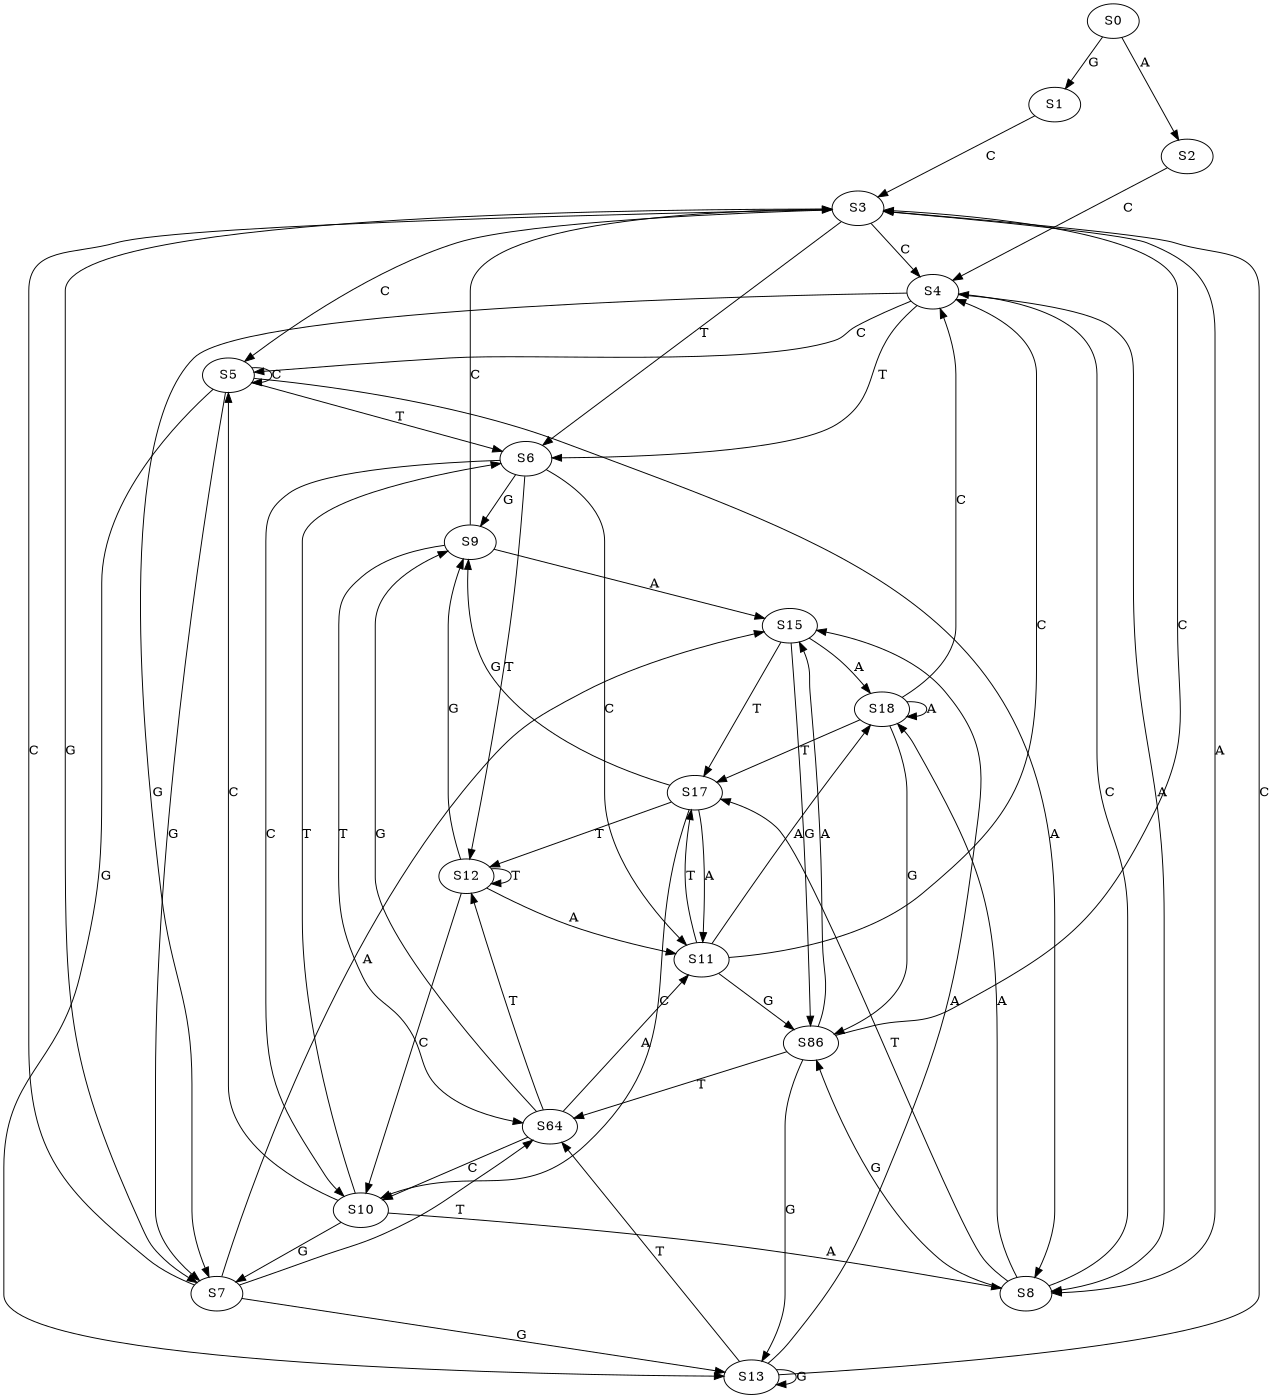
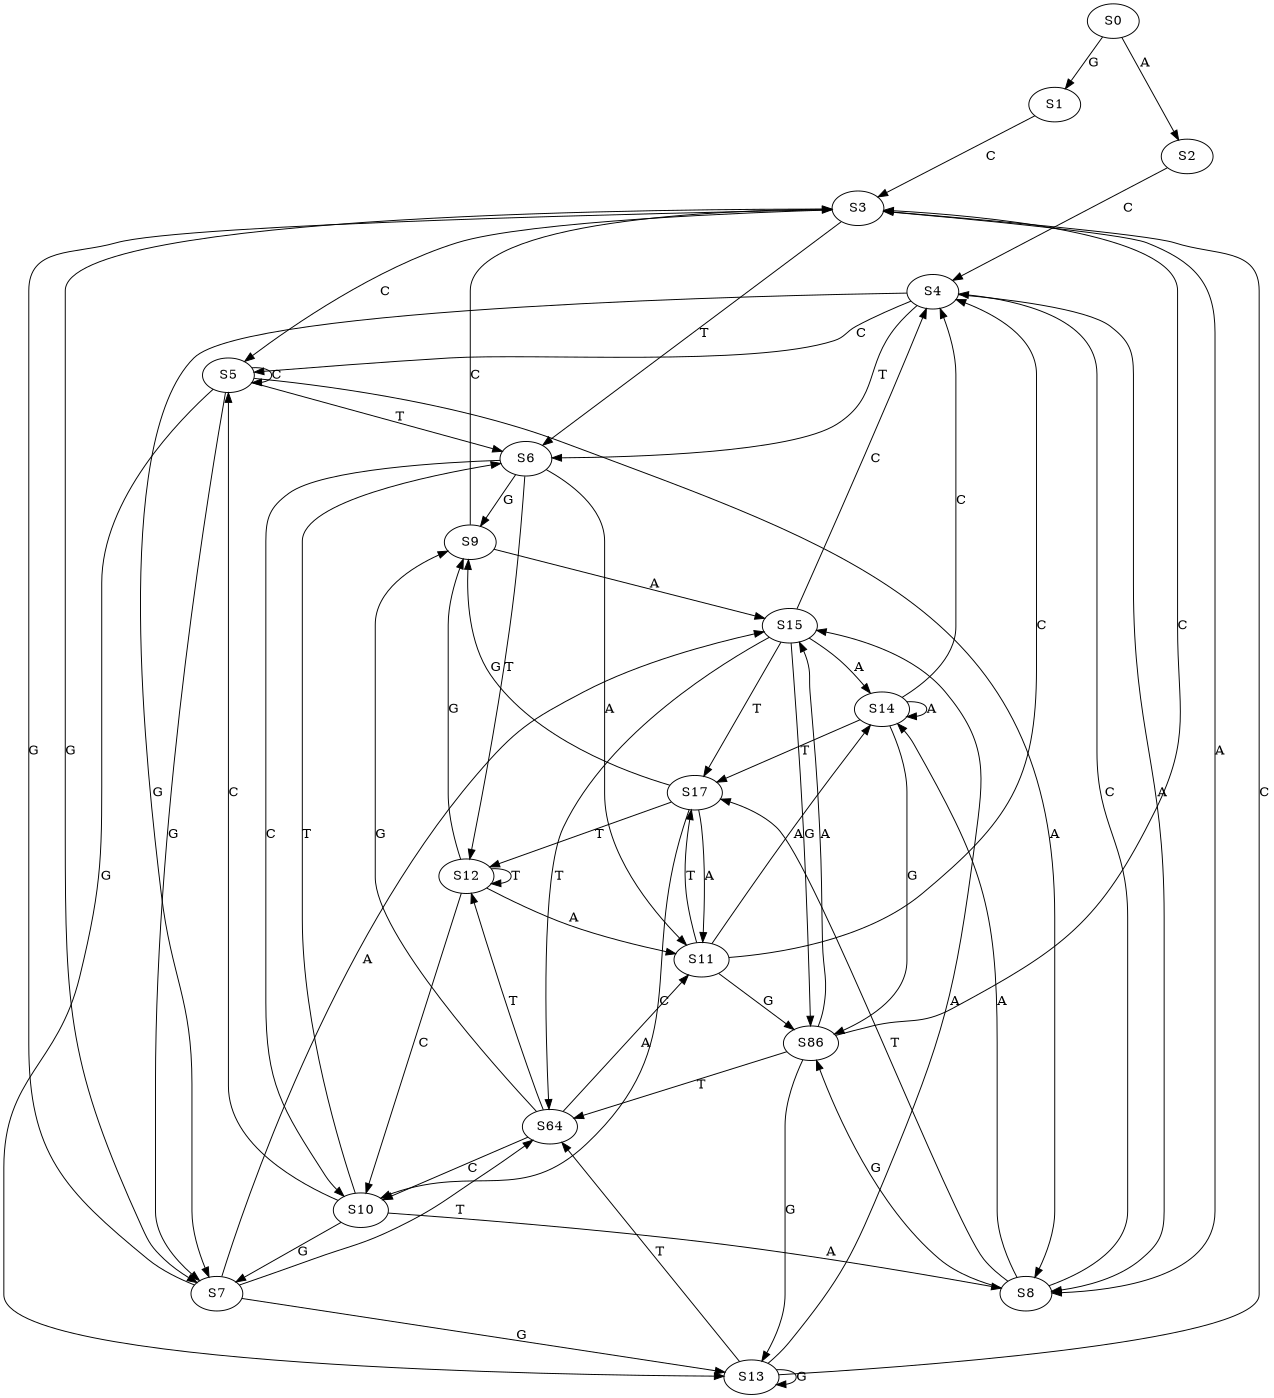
edge "S3" -> "S4": now "S15" -> "S4"
edge "S6" -> "S11": label "C" -> "A"
node "S18": label "S18" -> "S14"
edge "S7" -> "S3": label "C" -> "G"
edge "S9" -> "S64": now "S15" -> "S64"
